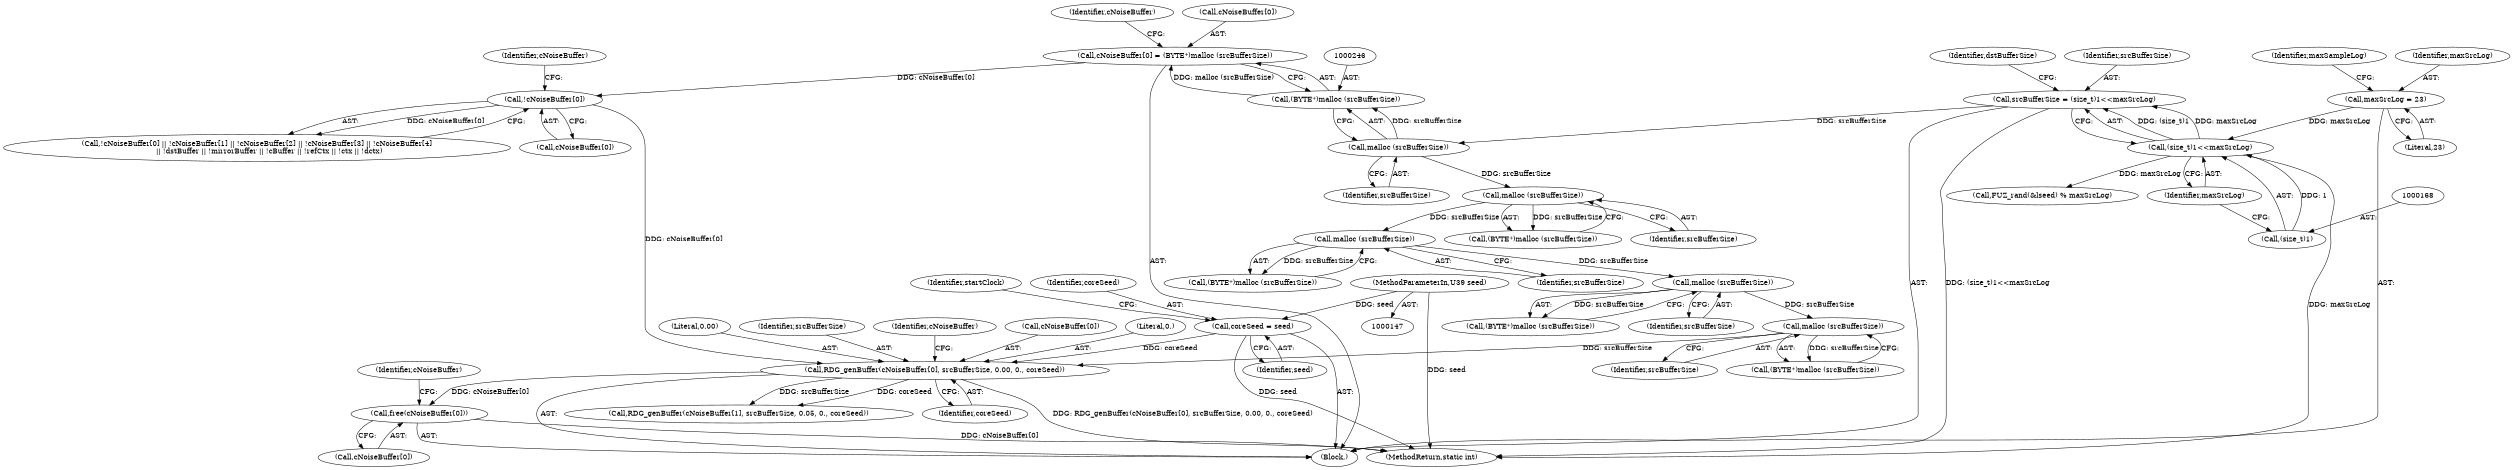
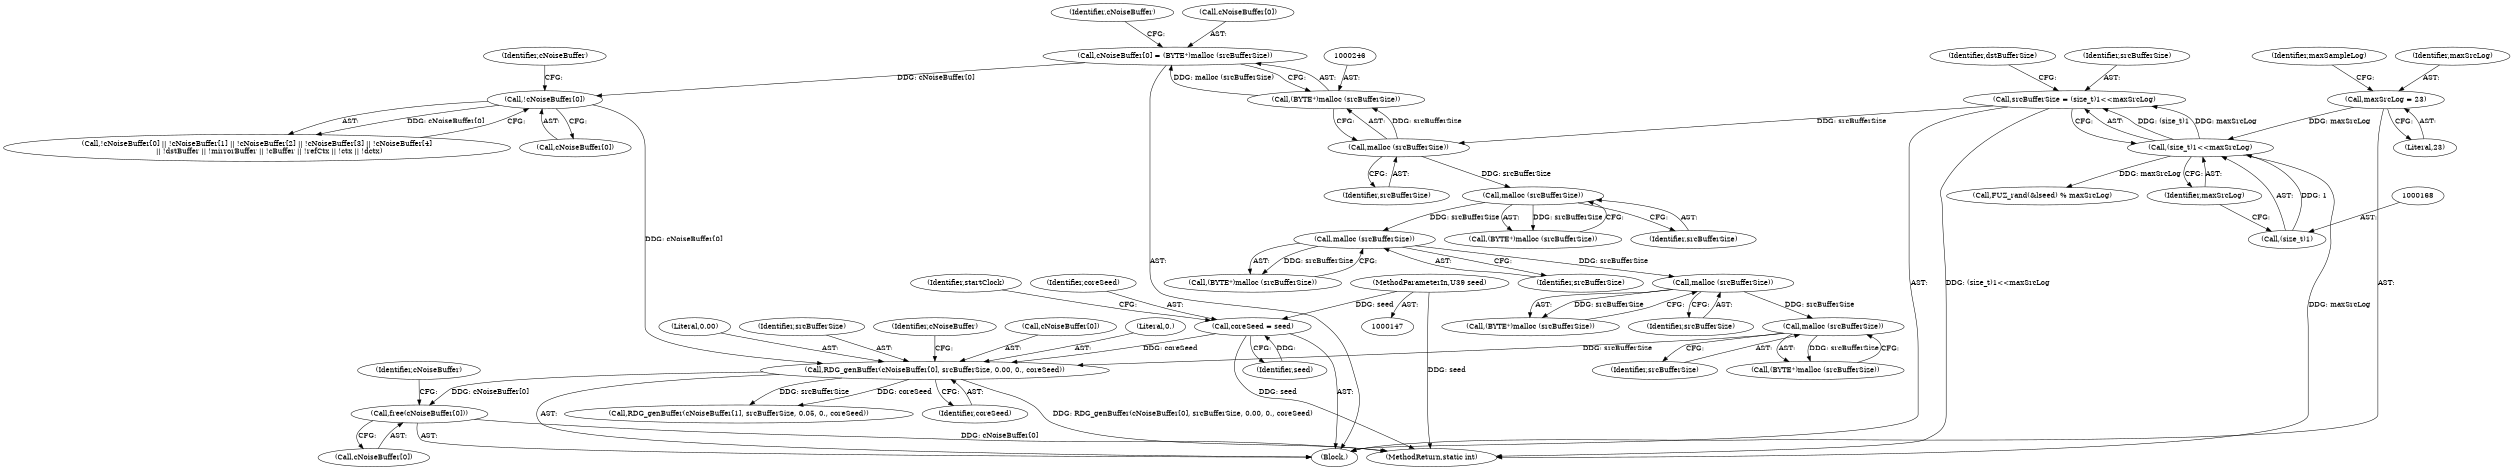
edge "(Identifier,seed)" -> "(Call,coreSeed = seed)": label "AST: " -> "DDG: "
